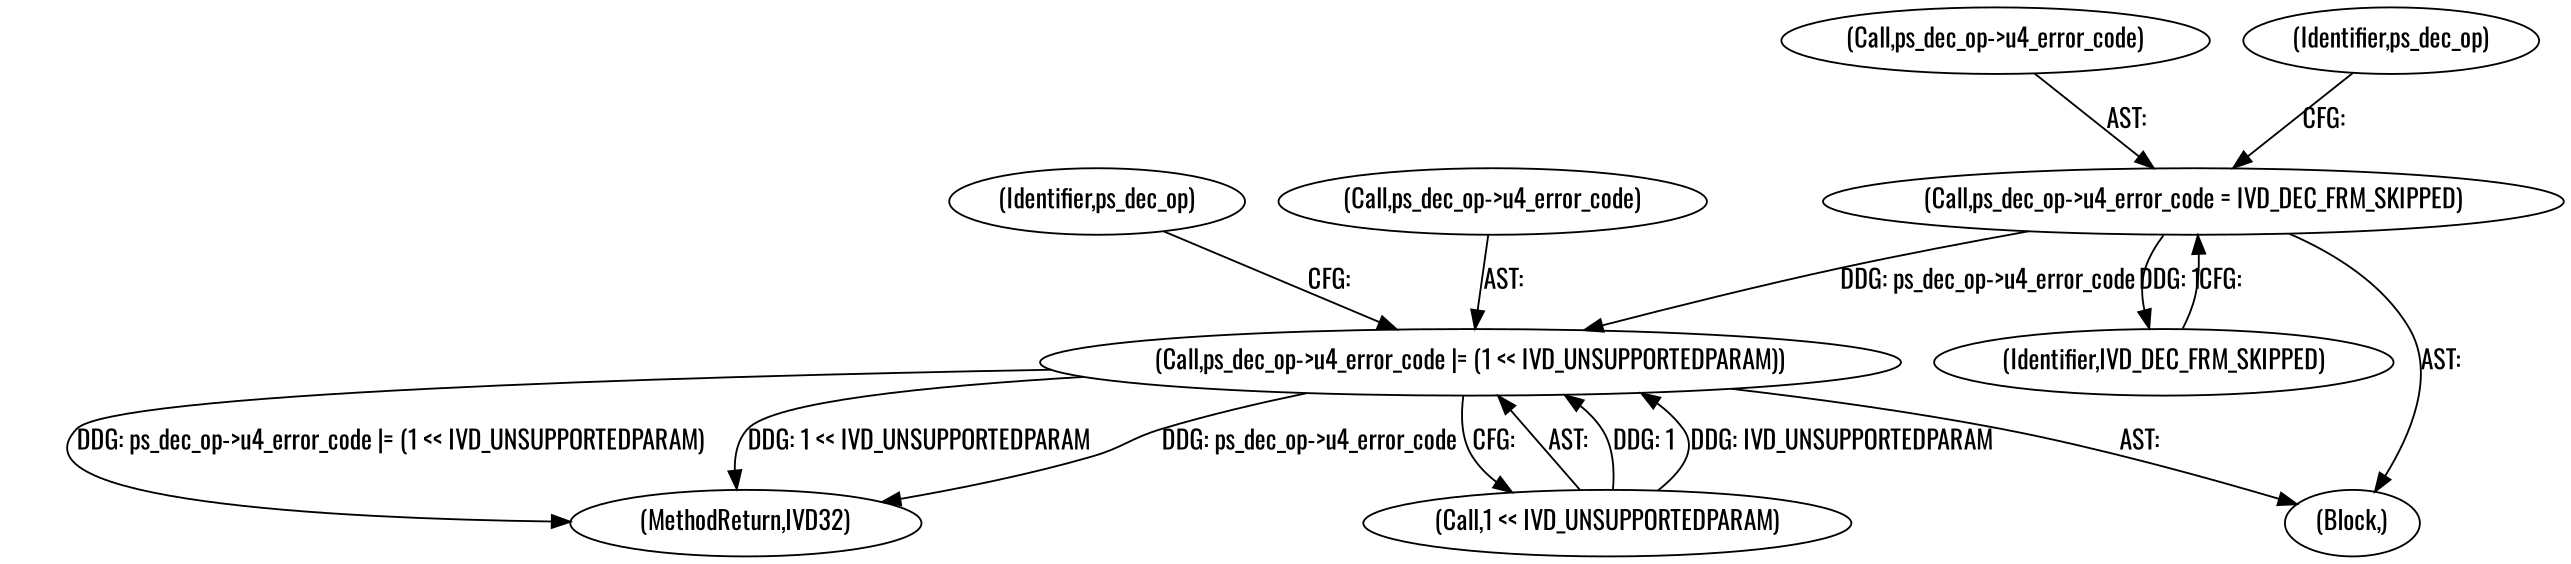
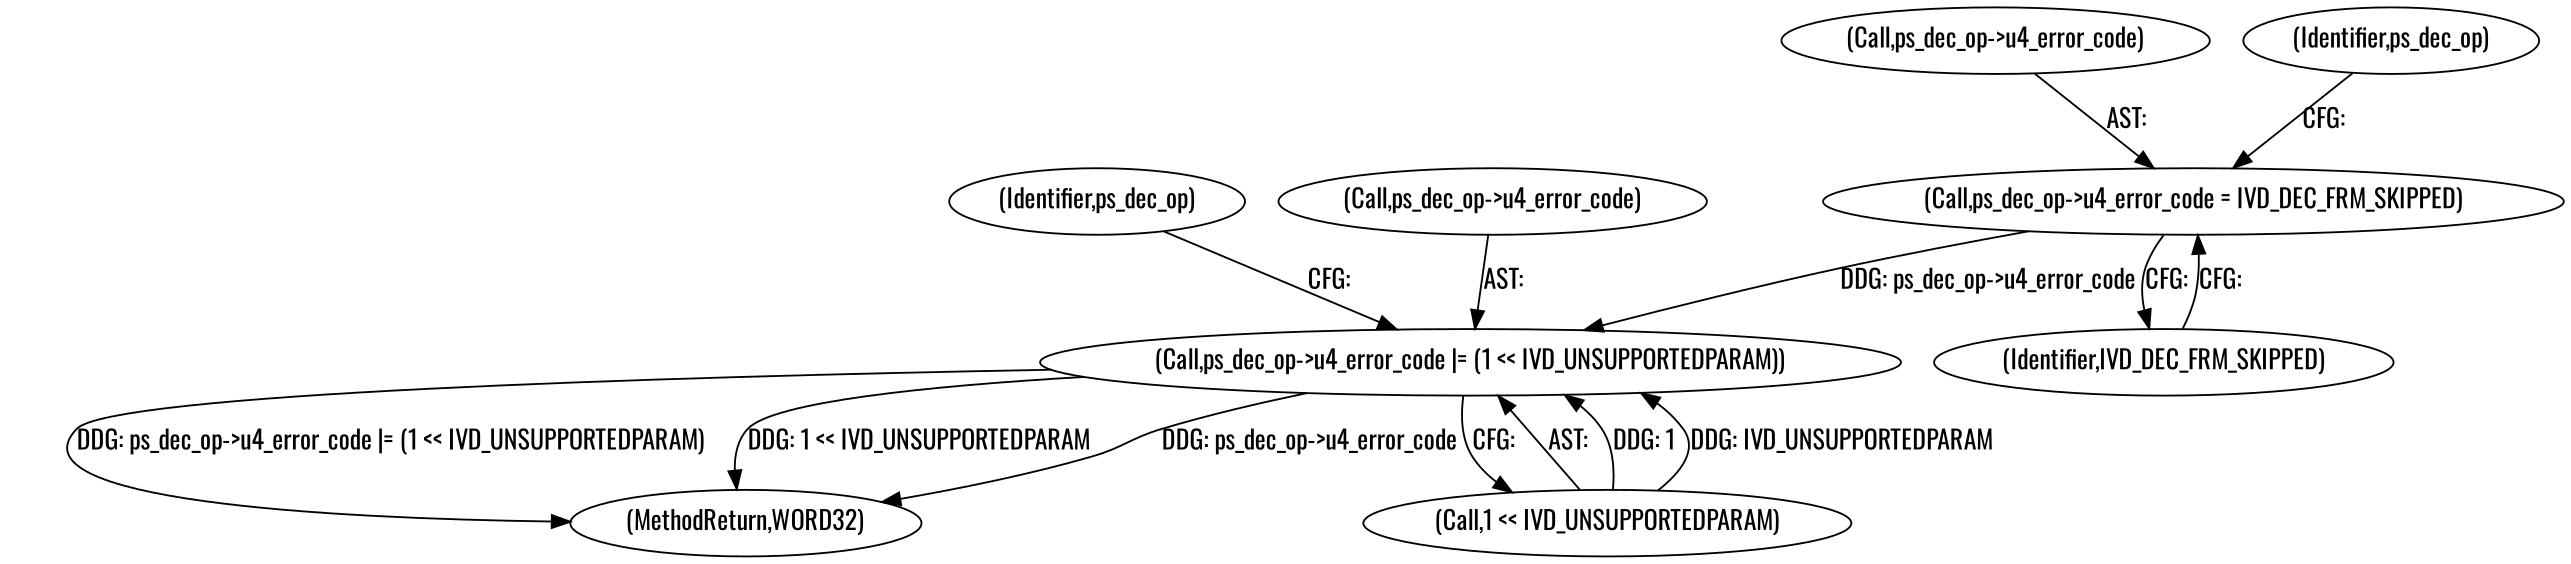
edge "(Call,ps_dec_op->u4_error_code = IVD_DEC_FRM_SKIPPED)" -> "(Identifier,IVD_DEC_FRM_SKIPPED)": label "DDG: 1" -> "CFG: "
node "(MethodReturn,IVD32)": label "(MethodReturn,IVD32)" -> "(MethodReturn,WORD32)"
node "(Block,)": removed
